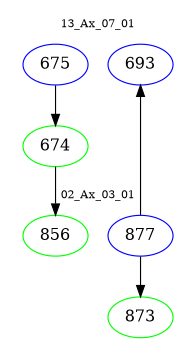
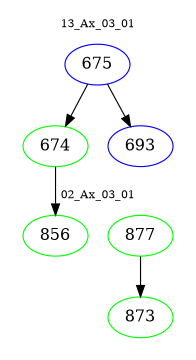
cluster "13_Ax_07_01": label "13_Ax_07_01" -> "13_Ax_03_01"
edge "877" -> "693": now "675" -> "693"
node "877": color blue -> green
